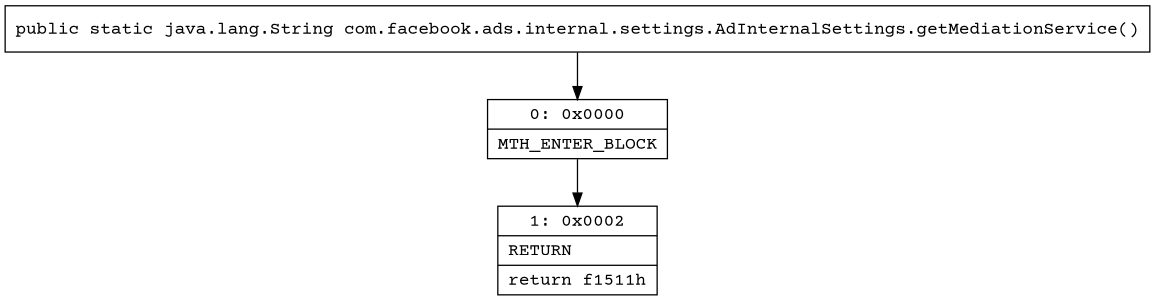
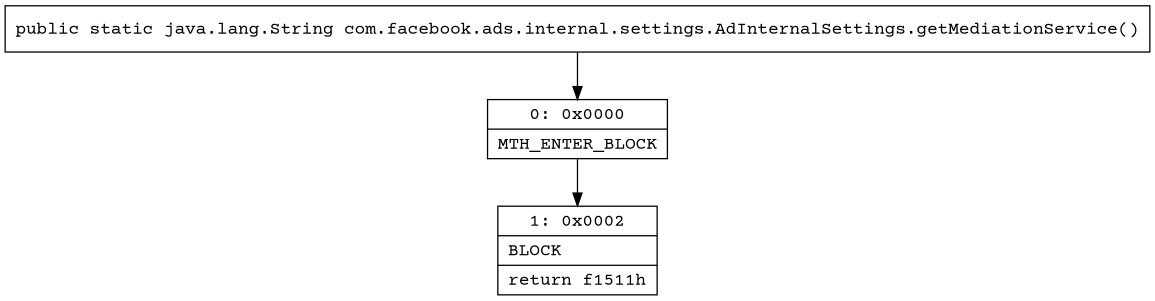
node "1: 0x0002": text "RETURN" -> "BLOCK"
